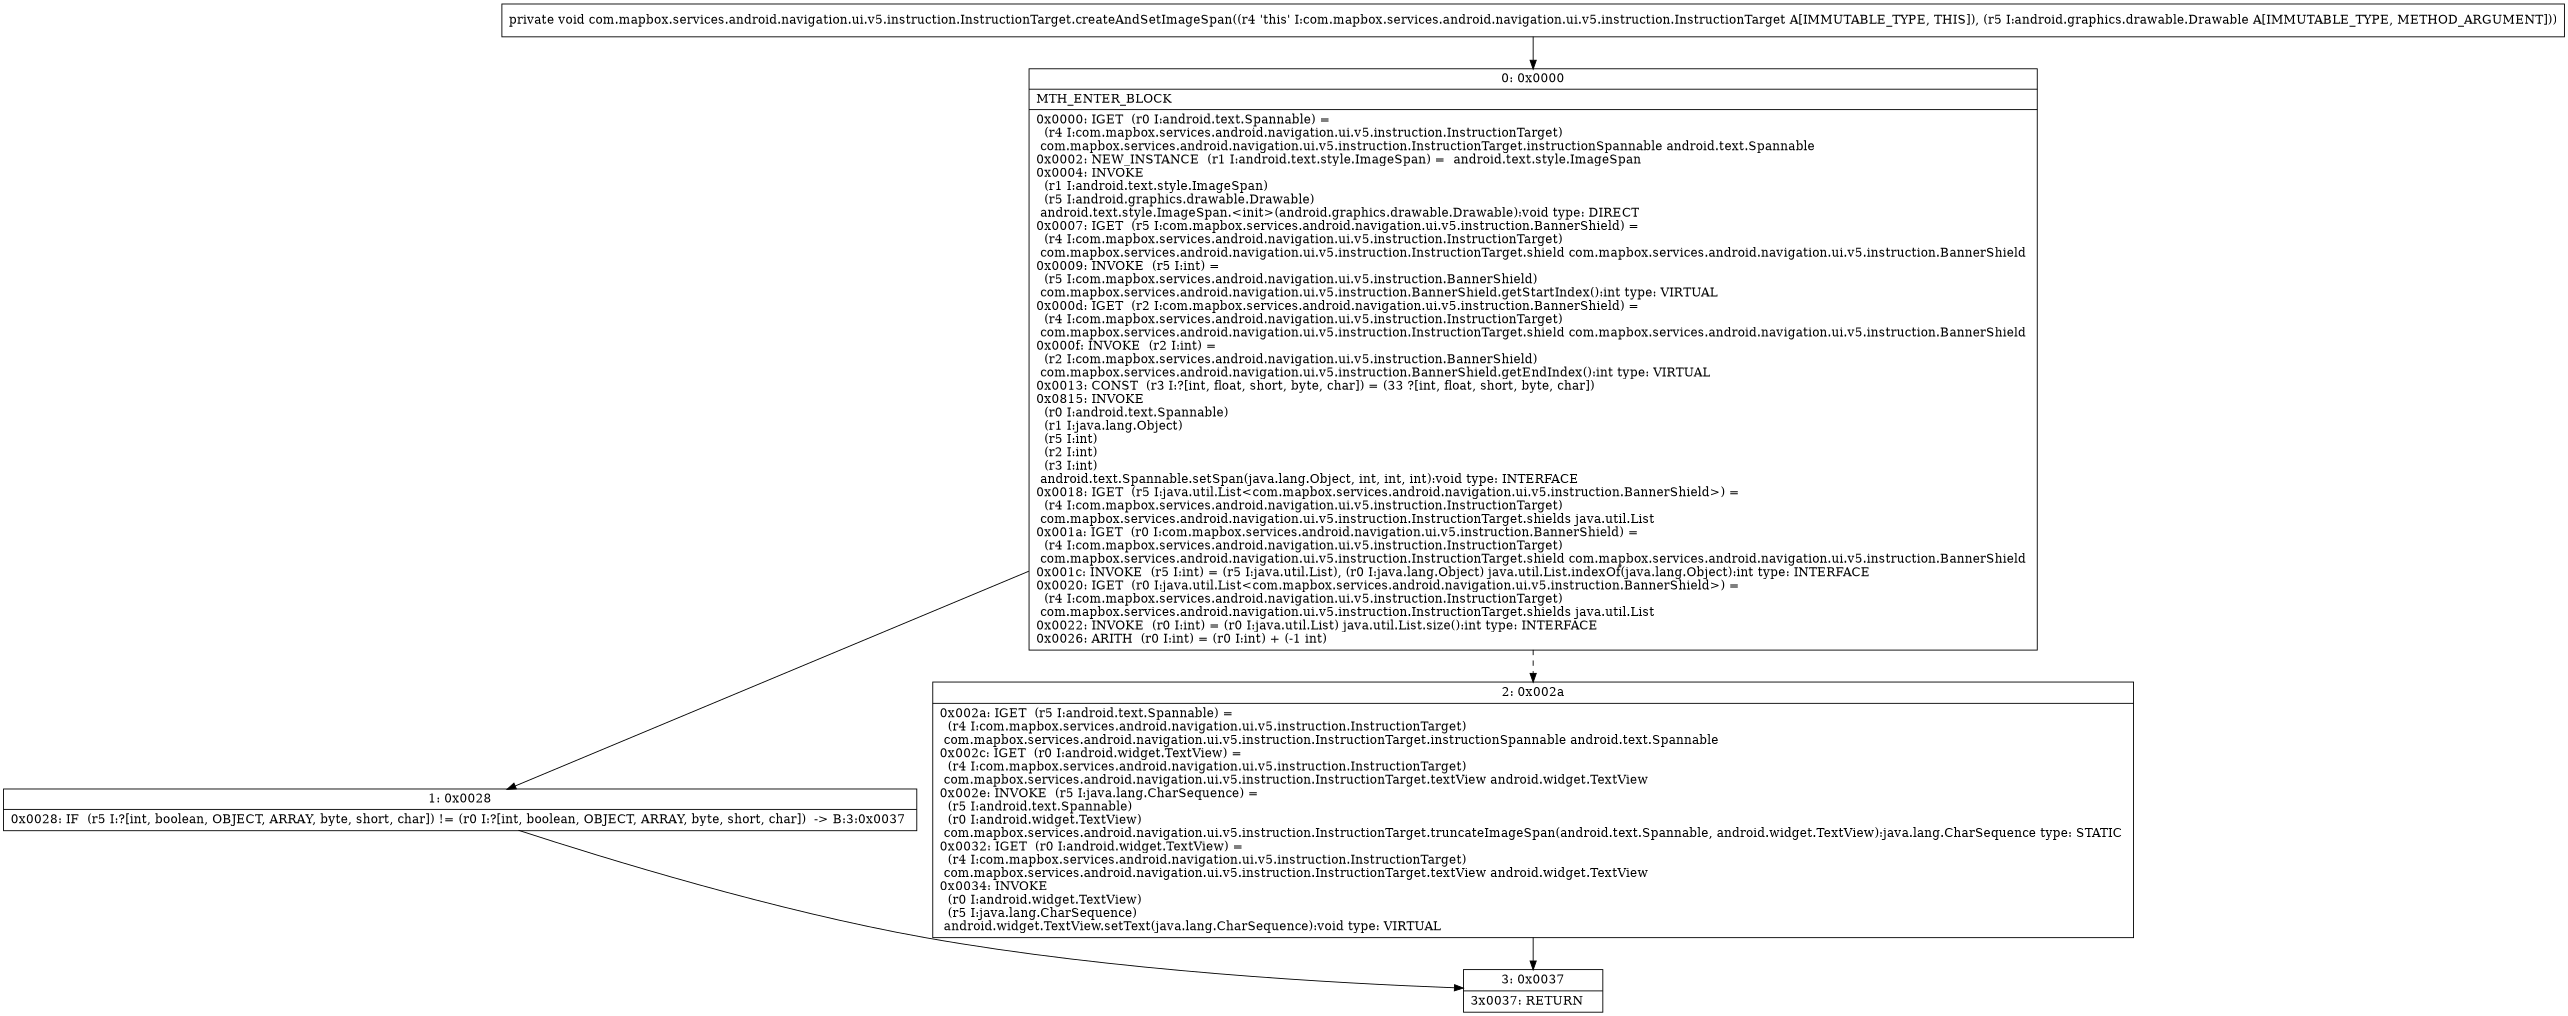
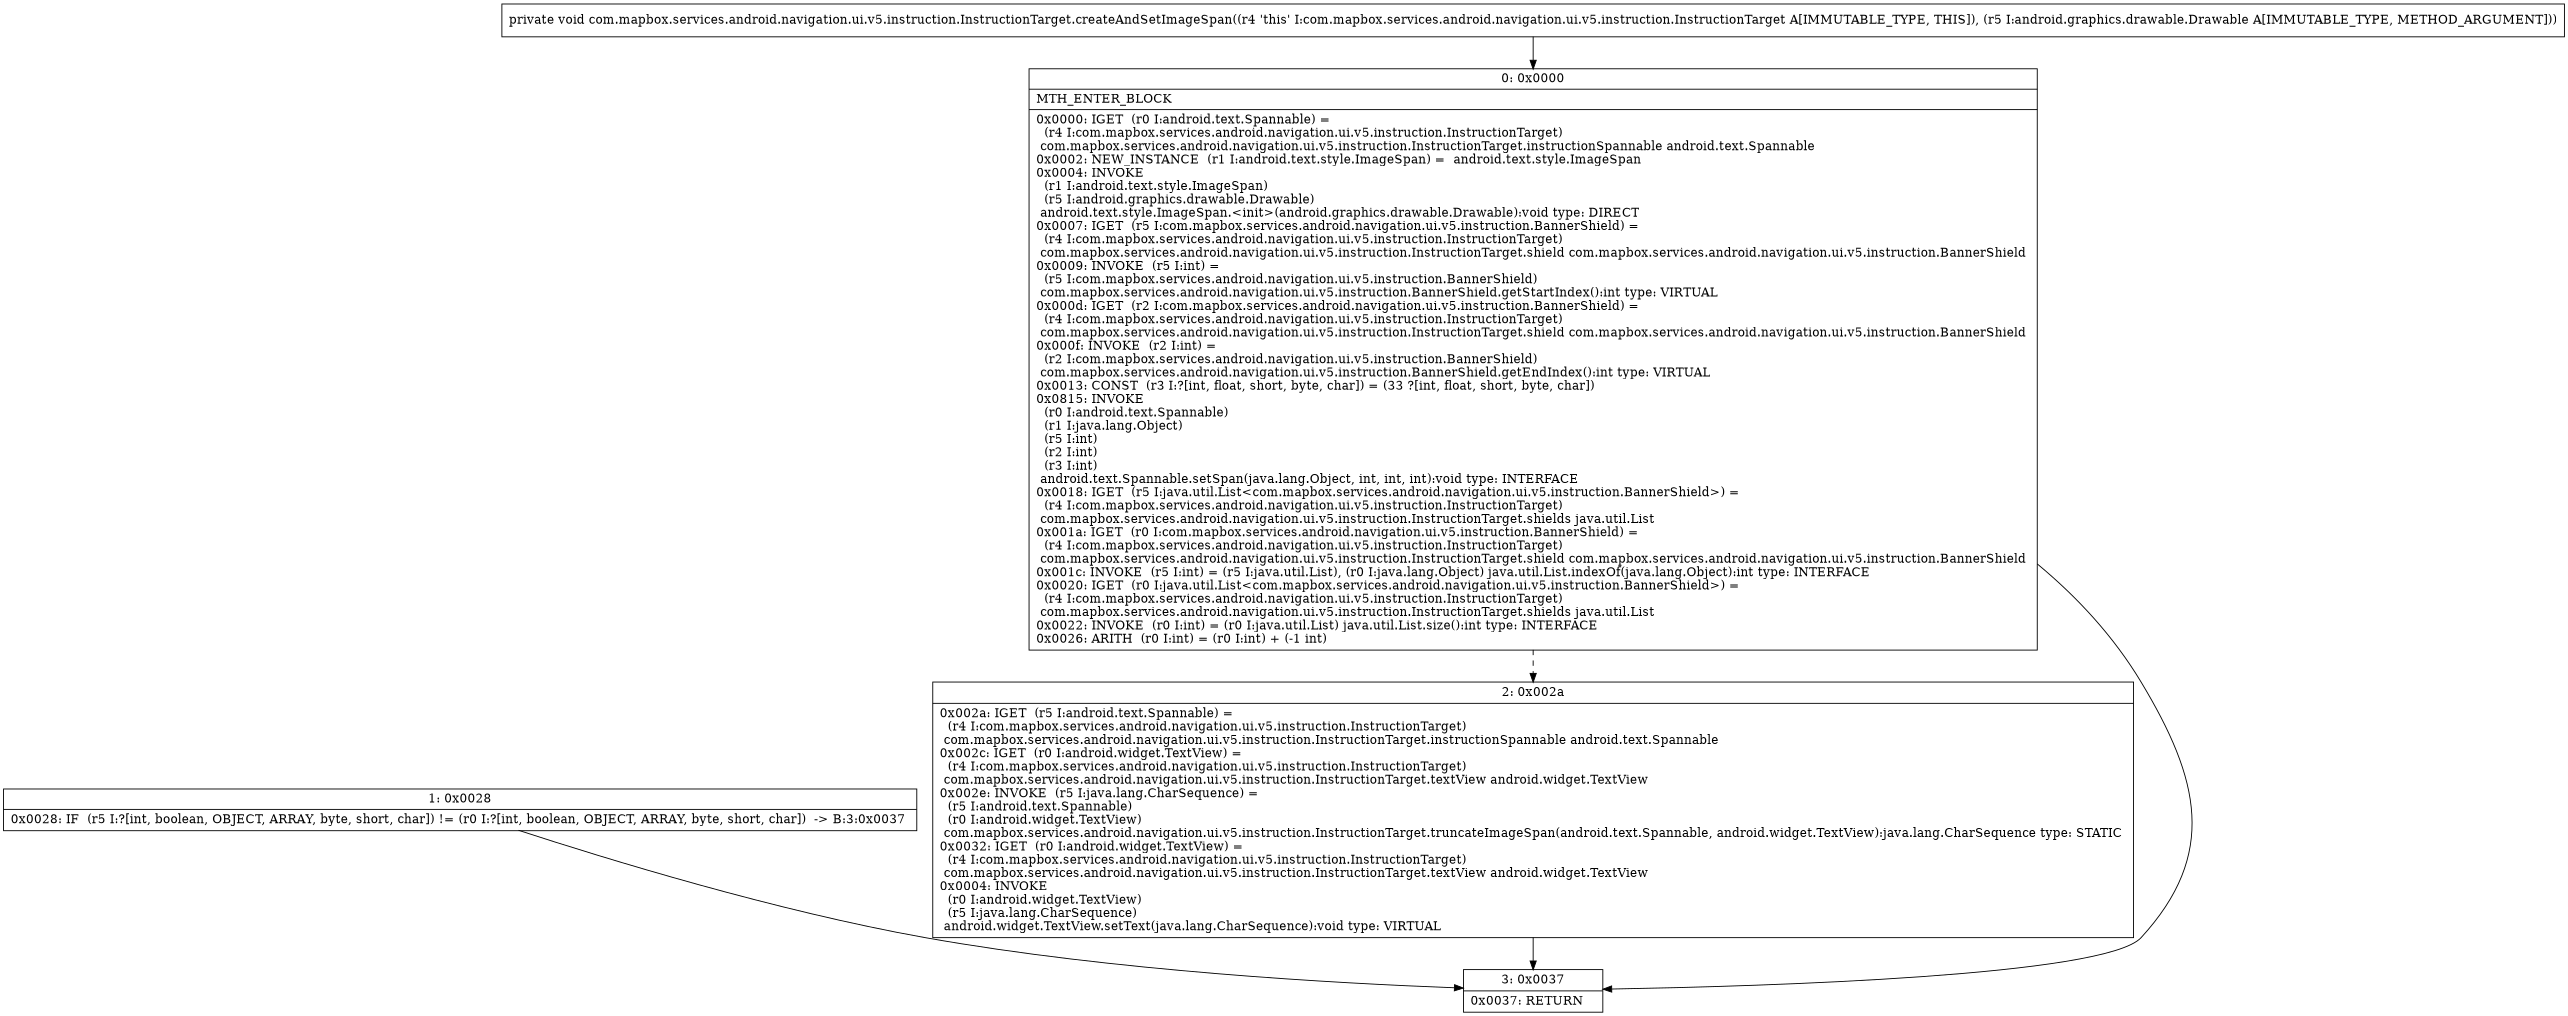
edge "0: 0x0000" -> "1: 0x0028": now "0: 0x0000" -> "3: 0x0037"
node "2: 0x002a": text "0x0034: INVOKE" -> "0x0004: INVOKE"
node "3: 0x0037": text "3x0037: RETURN" -> "0x0037: RETURN"
